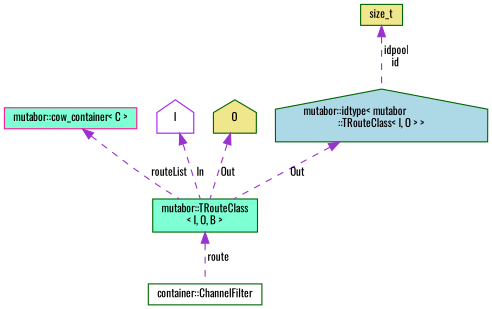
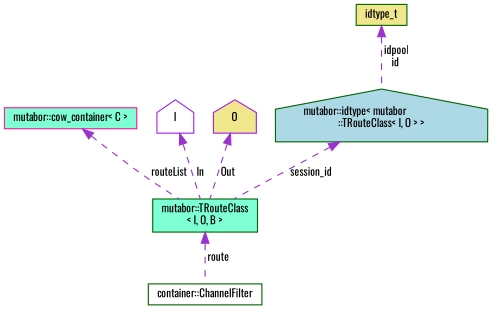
node "size_t": label "size_t" -> "idtype_t"
node "O": color darkgreen -> purple
edge "mutabor::TRouteClass < I, O, B >" -> "mutabor::idtype< mutabor ::TRouteClass< I, O > >": label " Out" -> " session_id"
